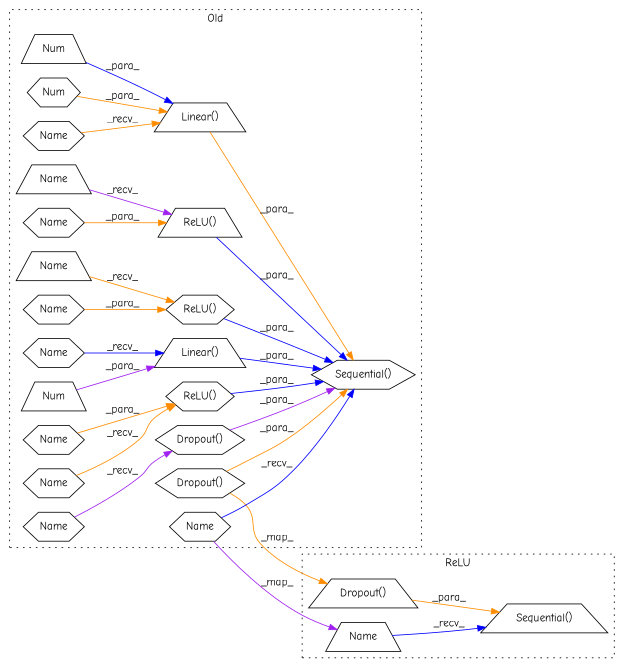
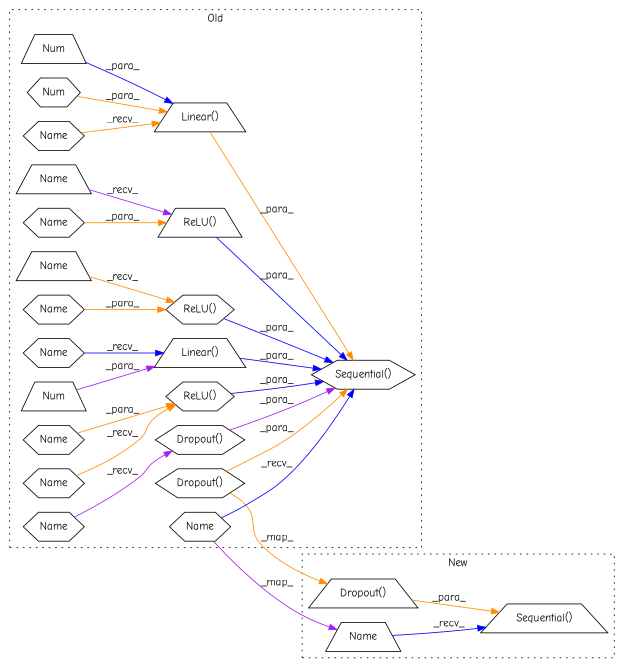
cluster "ReLU": label "ReLU" -> "New"
